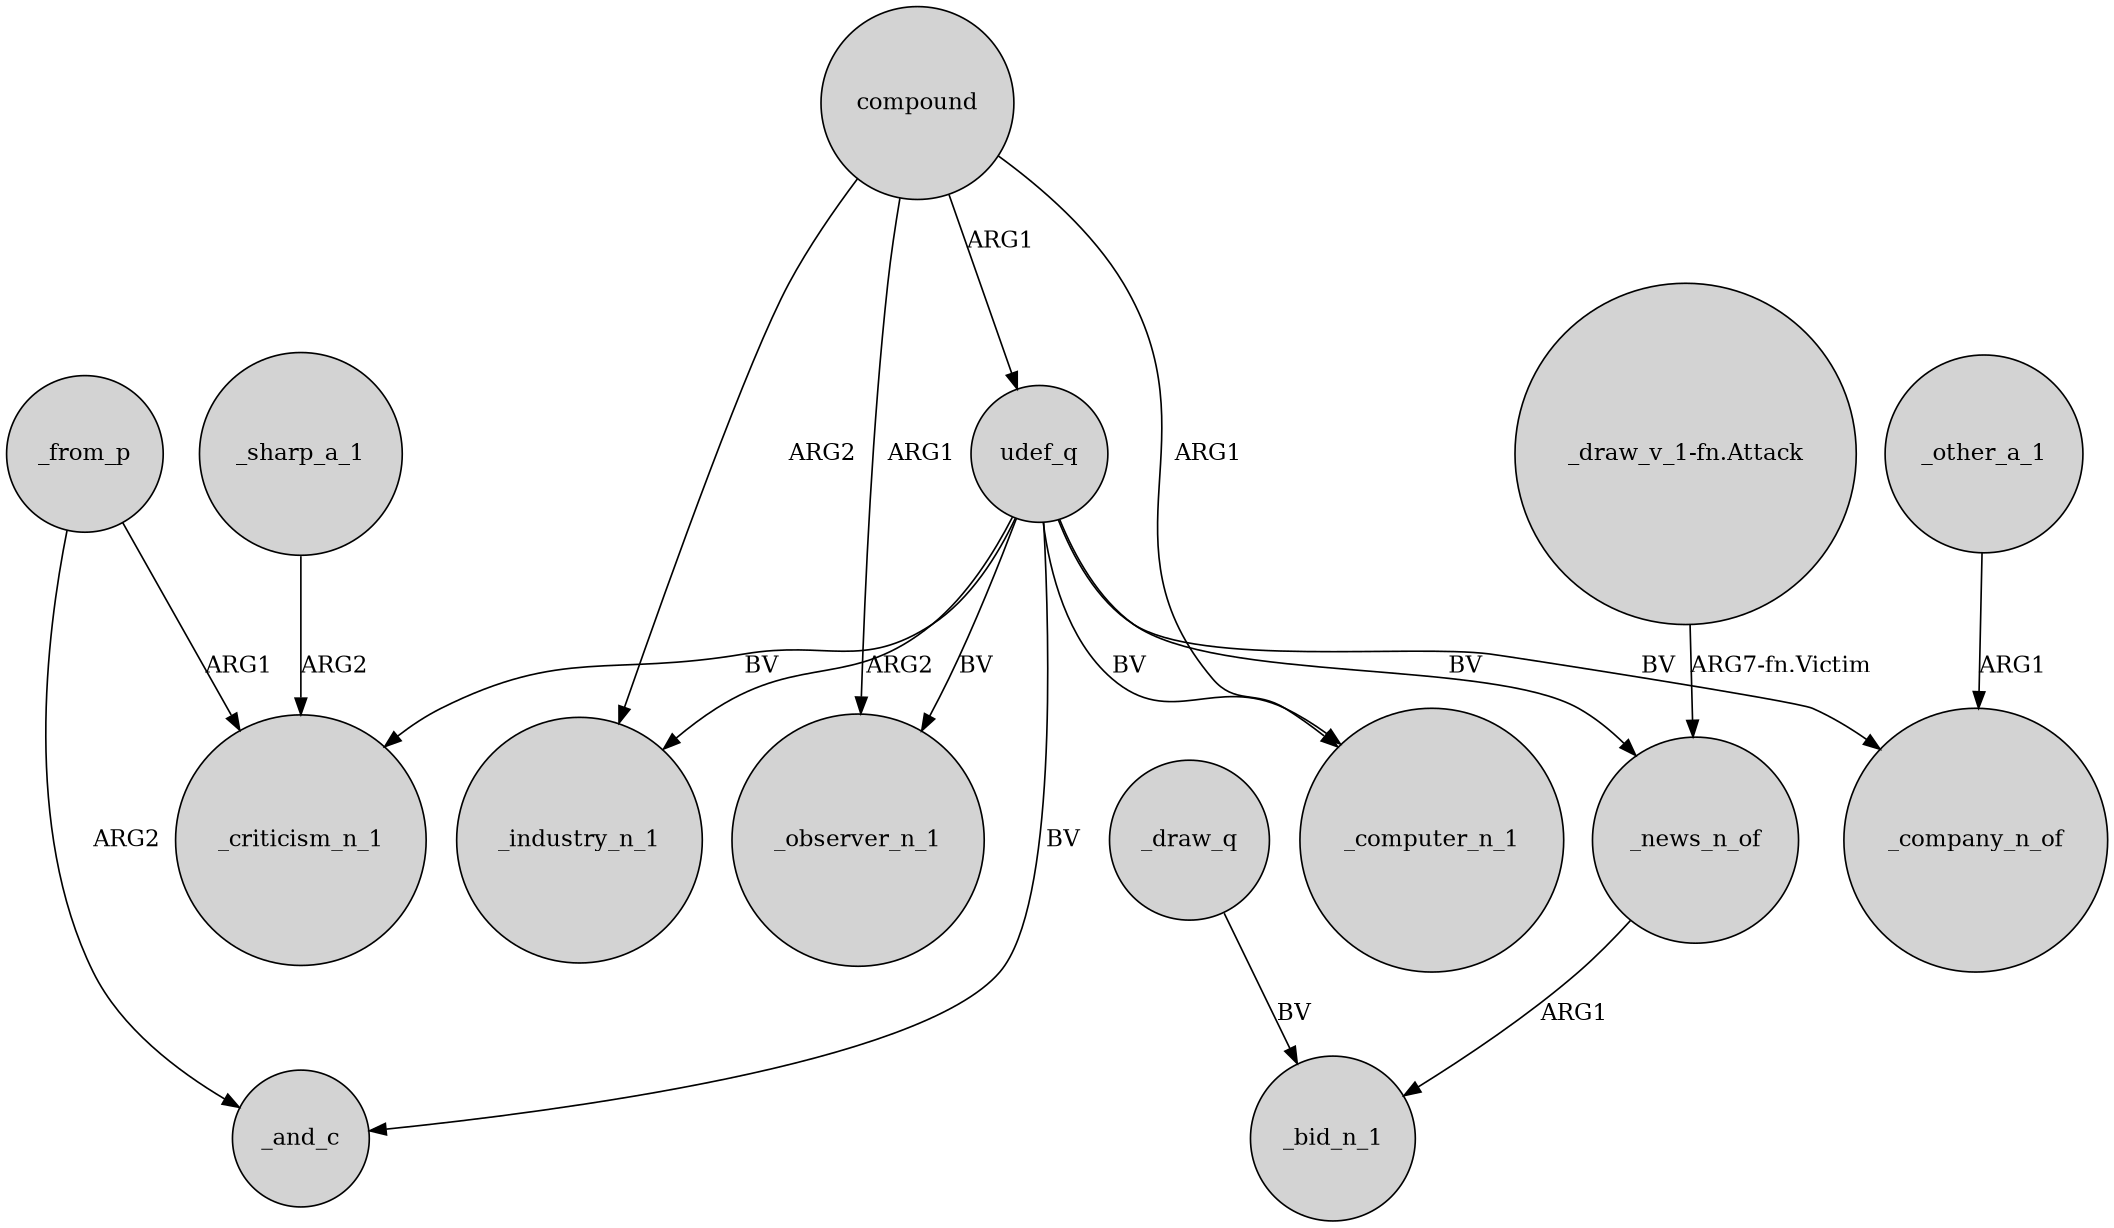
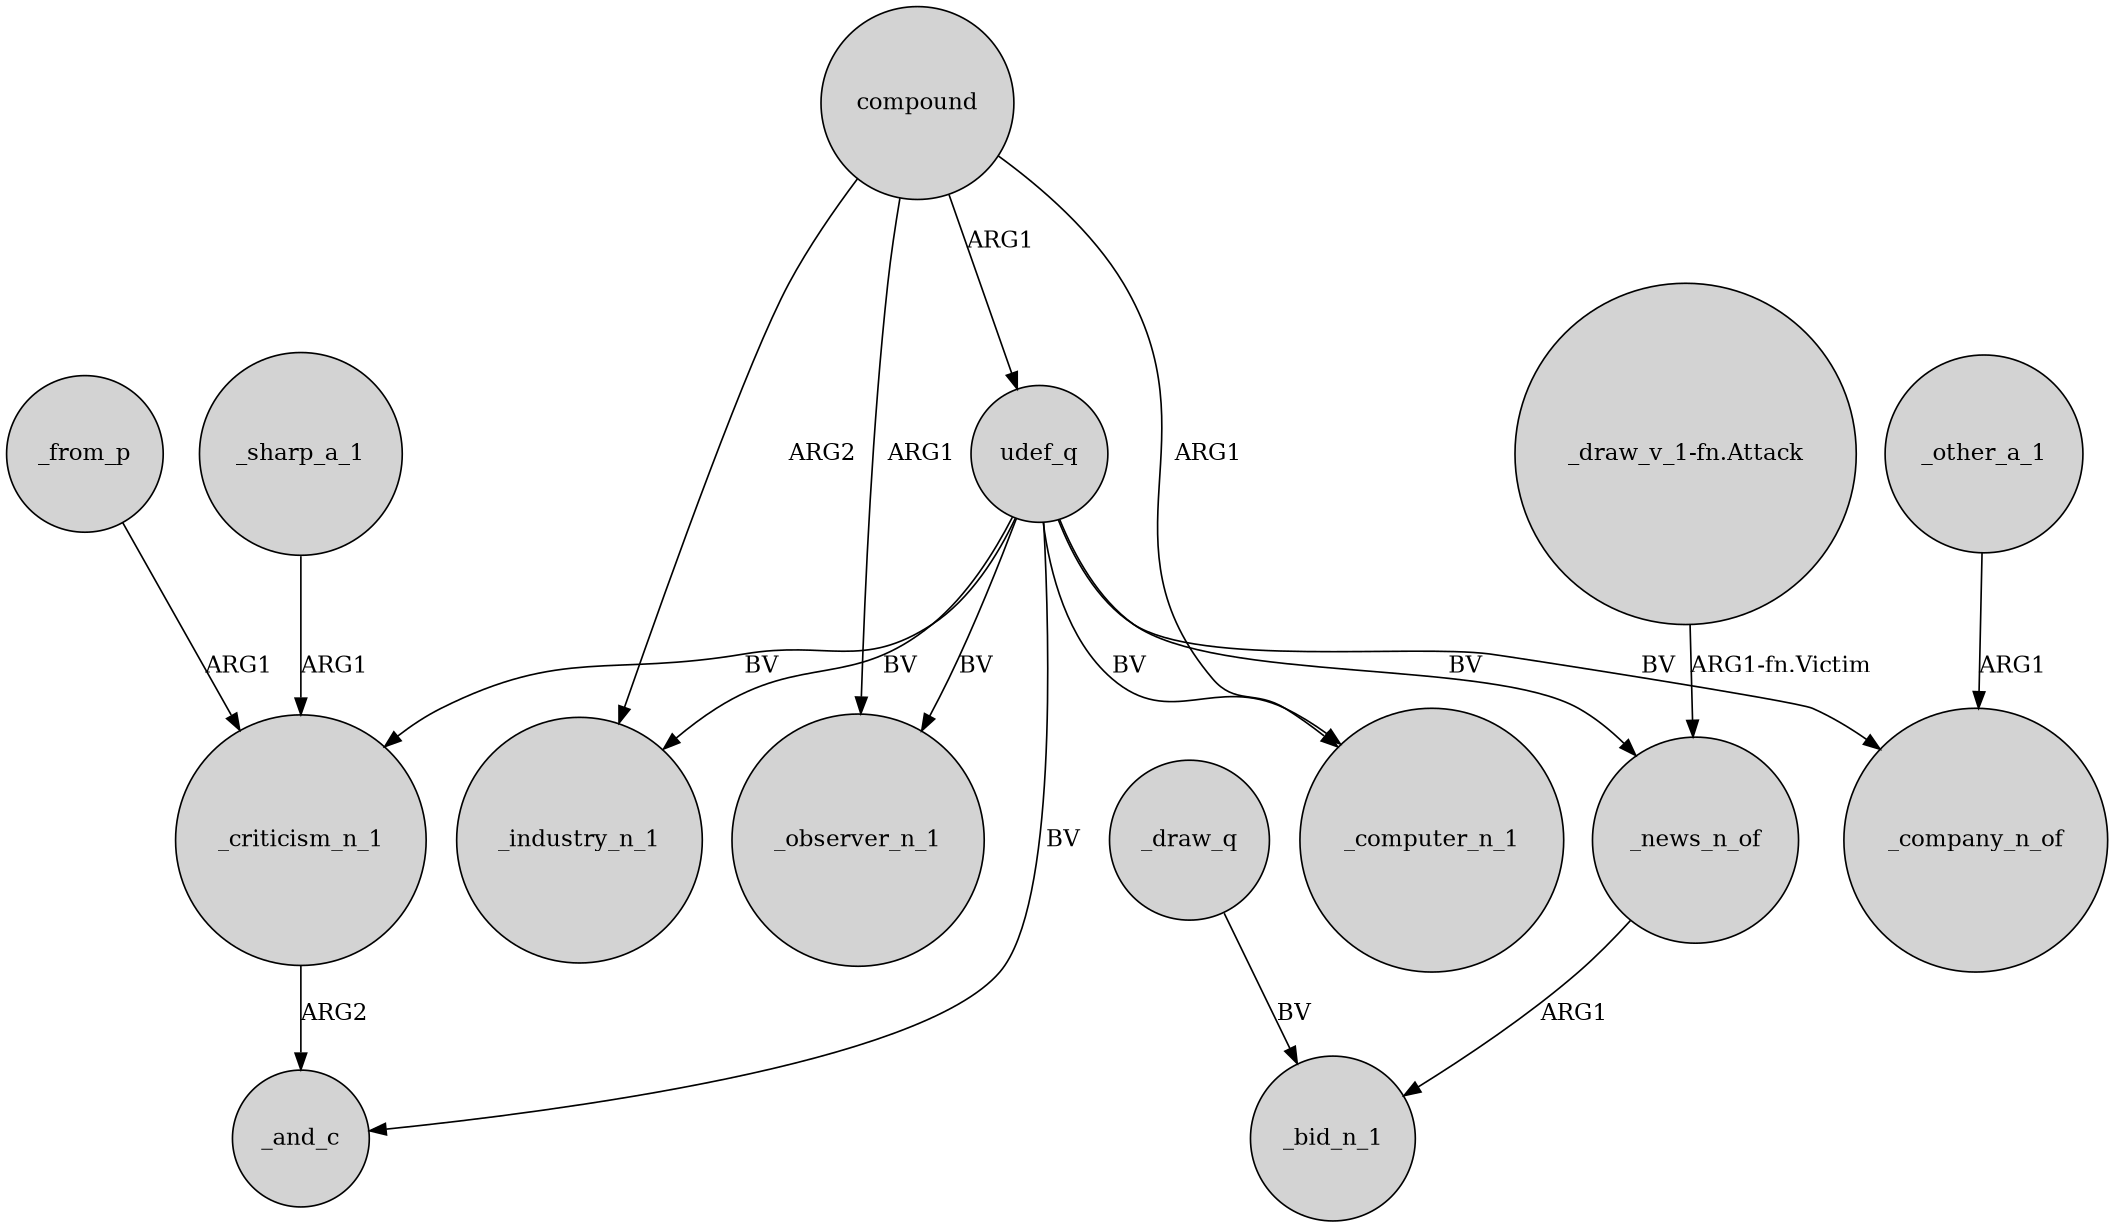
edge "_sharp_a_1" -> "_criticism_n_1": label "ARG2" -> "ARG1"
edge "udef_q" -> "_industry_n_1": label "ARG2" -> "BV"
edge "_draw_v_1-fn.Attack" -> "_news_n_of": label "ARG7-fn.Victim" -> "ARG1-fn.Victim"
edge "_from_p" -> "_and_c": now "_criticism_n_1" -> "_and_c"
